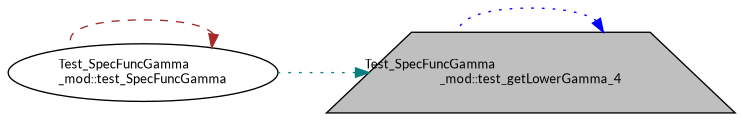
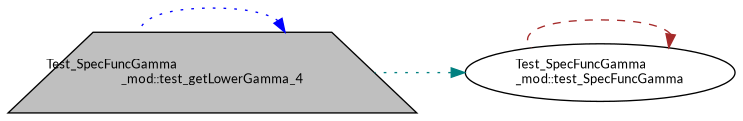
edge "Test_SpecFuncGamma _mod::test_SpecFuncGamma" -> "Test_SpecFuncGamma _mod::test_getLowerGamma_4": reversed
